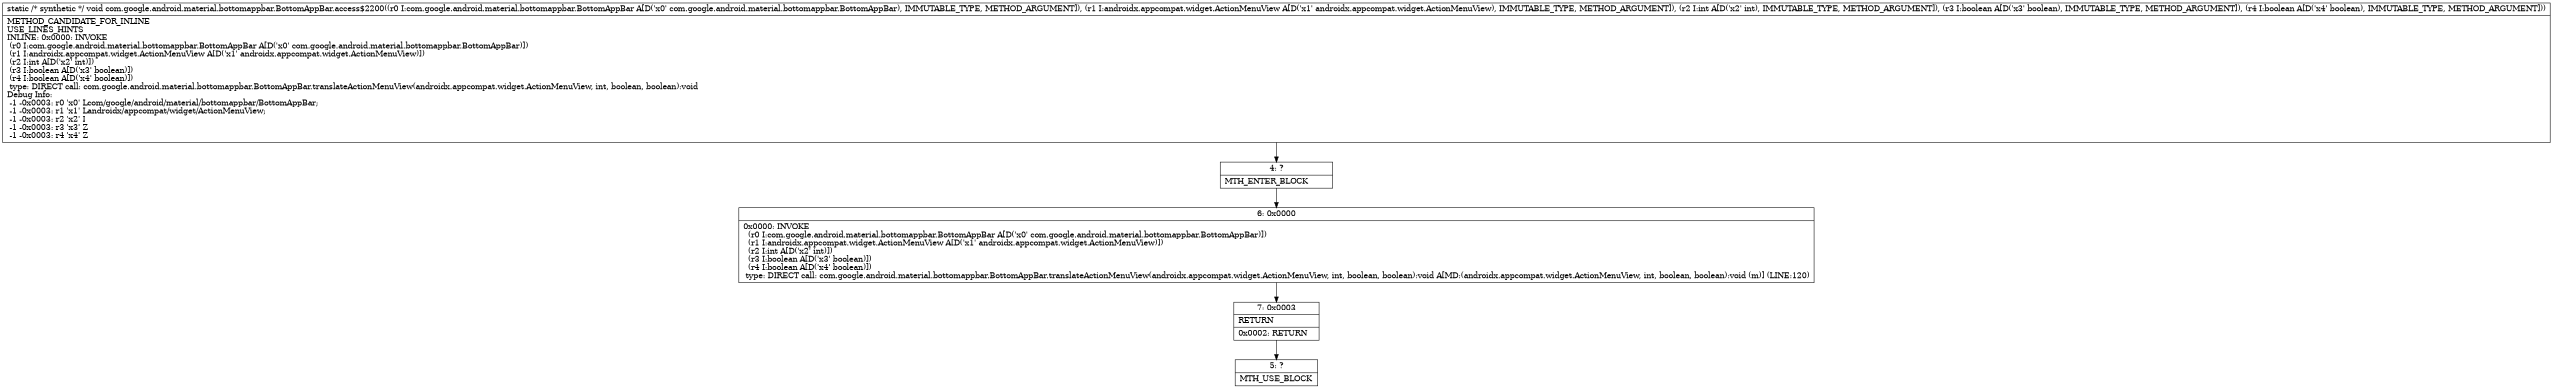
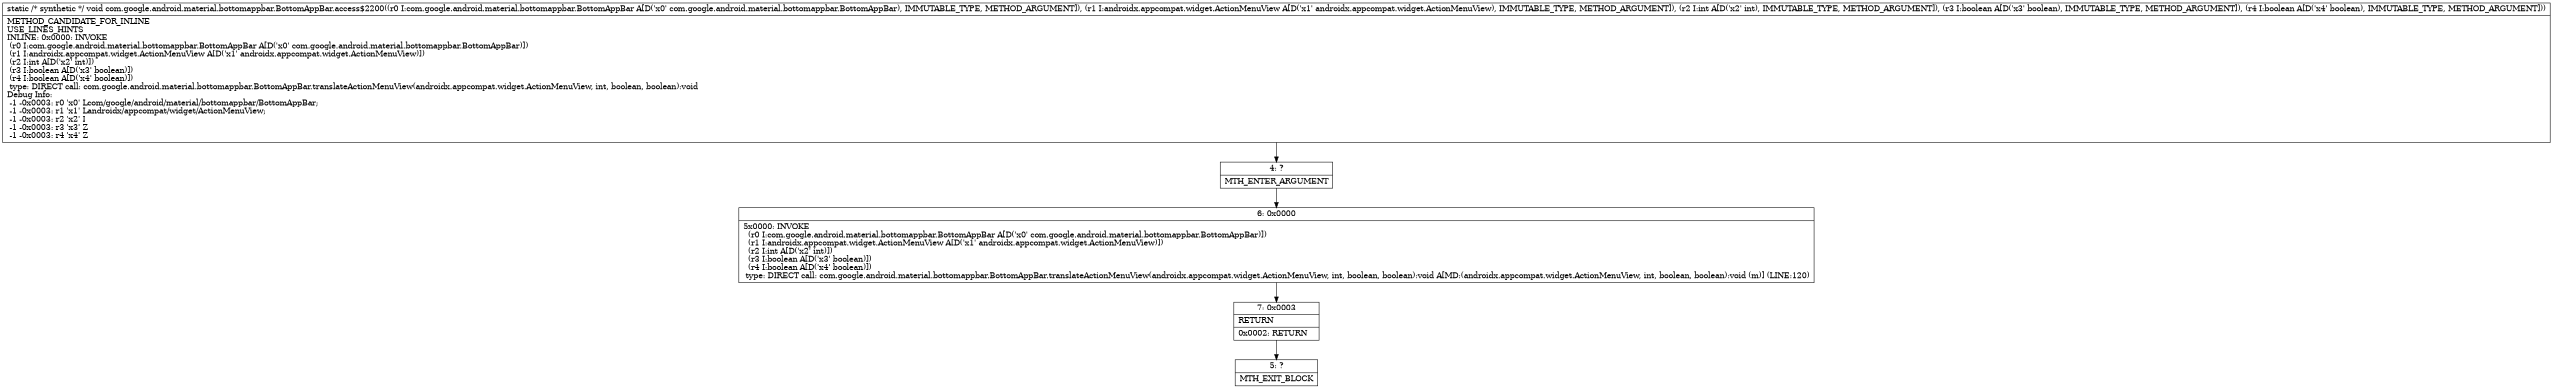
node "4: ?": text "MTH_ENTER_BLOCK" -> "MTH_ENTER_ARGUMENT"
node "6: 0x0000": text "0x0000: INVOKE" -> "5x0000: INVOKE"
node "5: ?": text "MTH_USE_BLOCK" -> "MTH_EXIT_BLOCK"
